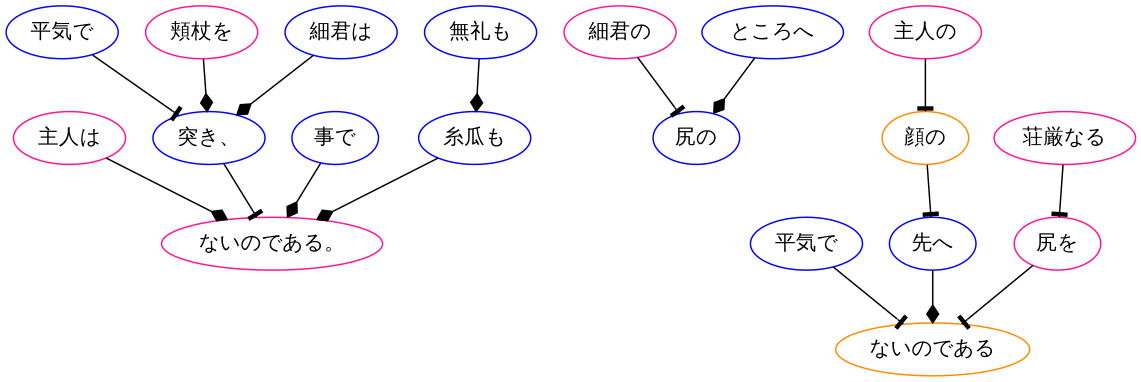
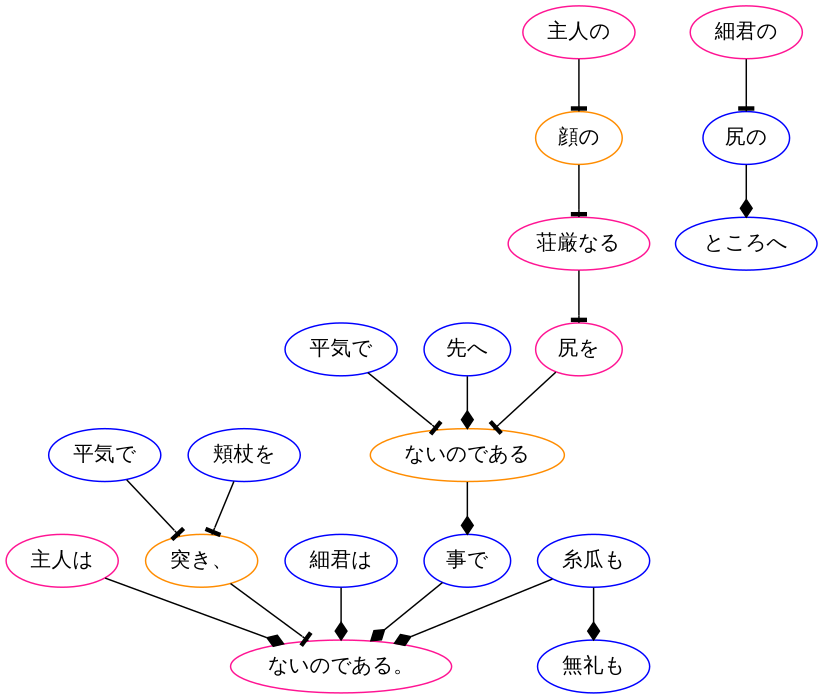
node "頬杖を": color deeppink -> blue
edge "頬杖を" -> "突き、": arrowhead diamond -> tee
edge "無礼も" -> "糸瓜も": reversed
edge "ところへ" -> "尻の": reversed
edge "細君は" -> "突き、": now "細君は" -> "ないのである。"
node "突き、": color blue -> darkorange
edge "顔の" -> "先へ": now "顔の" -> "荘厳なる"
edge "ないのである" -> "事で": added
